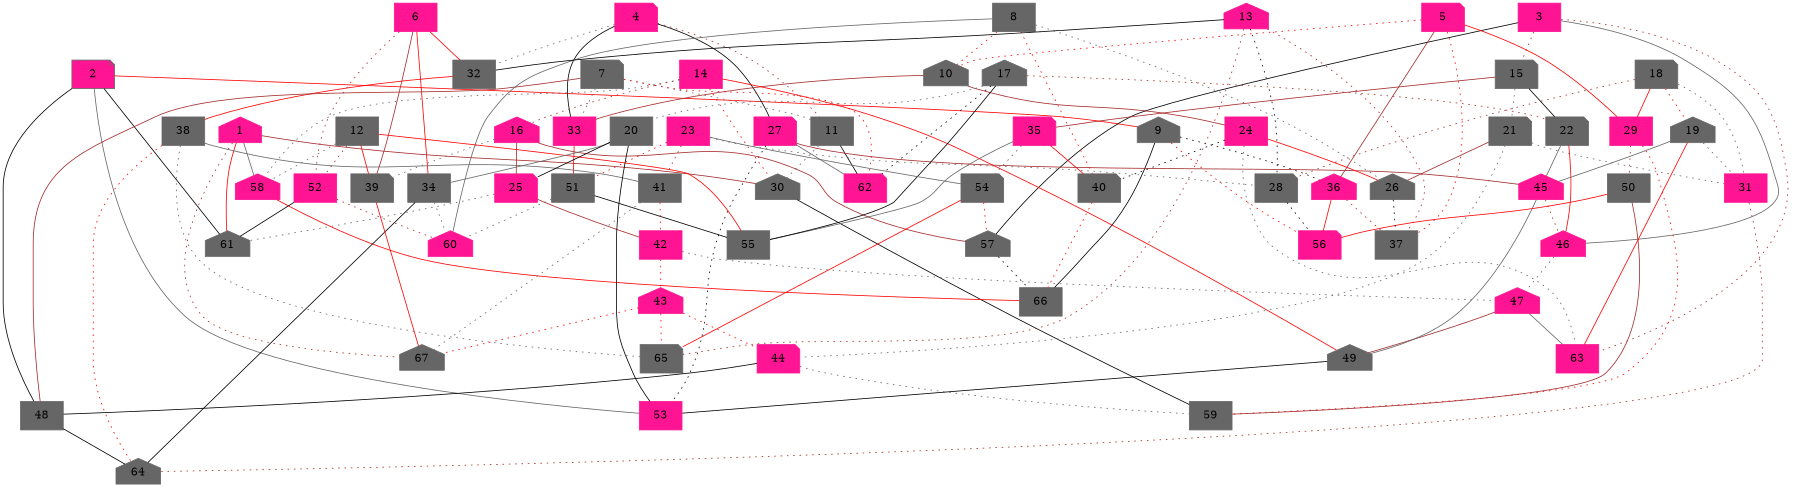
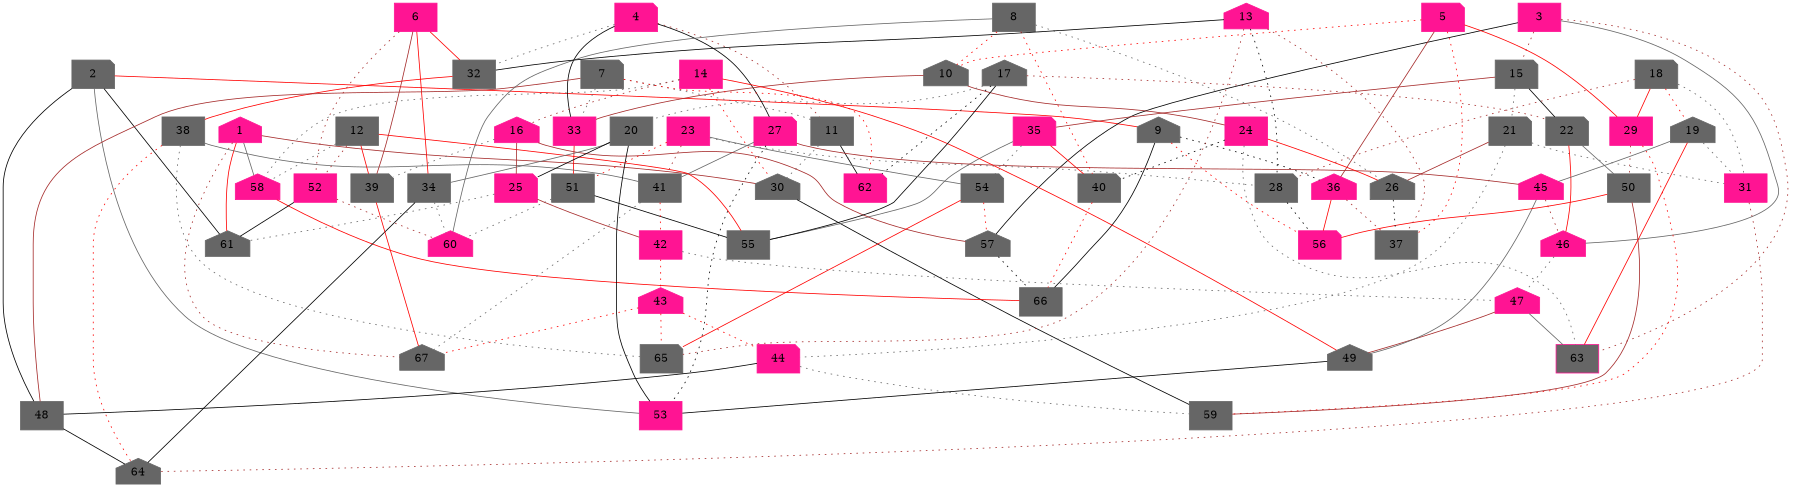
node "2": fillcolor deeppink -> gray40
edge "22" -- "45": now "22" -- "50"
edge "27" -- "62": now "27" -- "41"
node "63": fillcolor deeppink -> gray40
